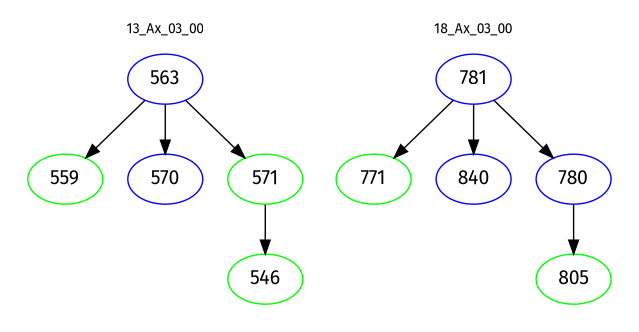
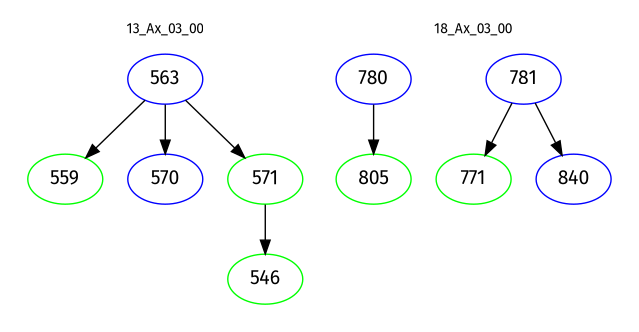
edge "781" -> "780": removed
